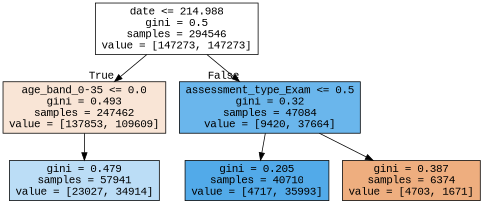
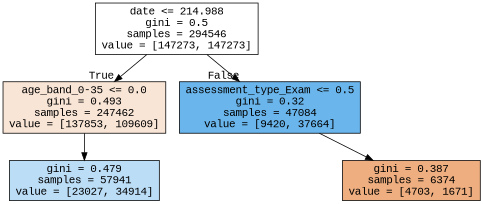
node "gini = 0.205 samples = 40710 value = [4717, 35993]": removed
